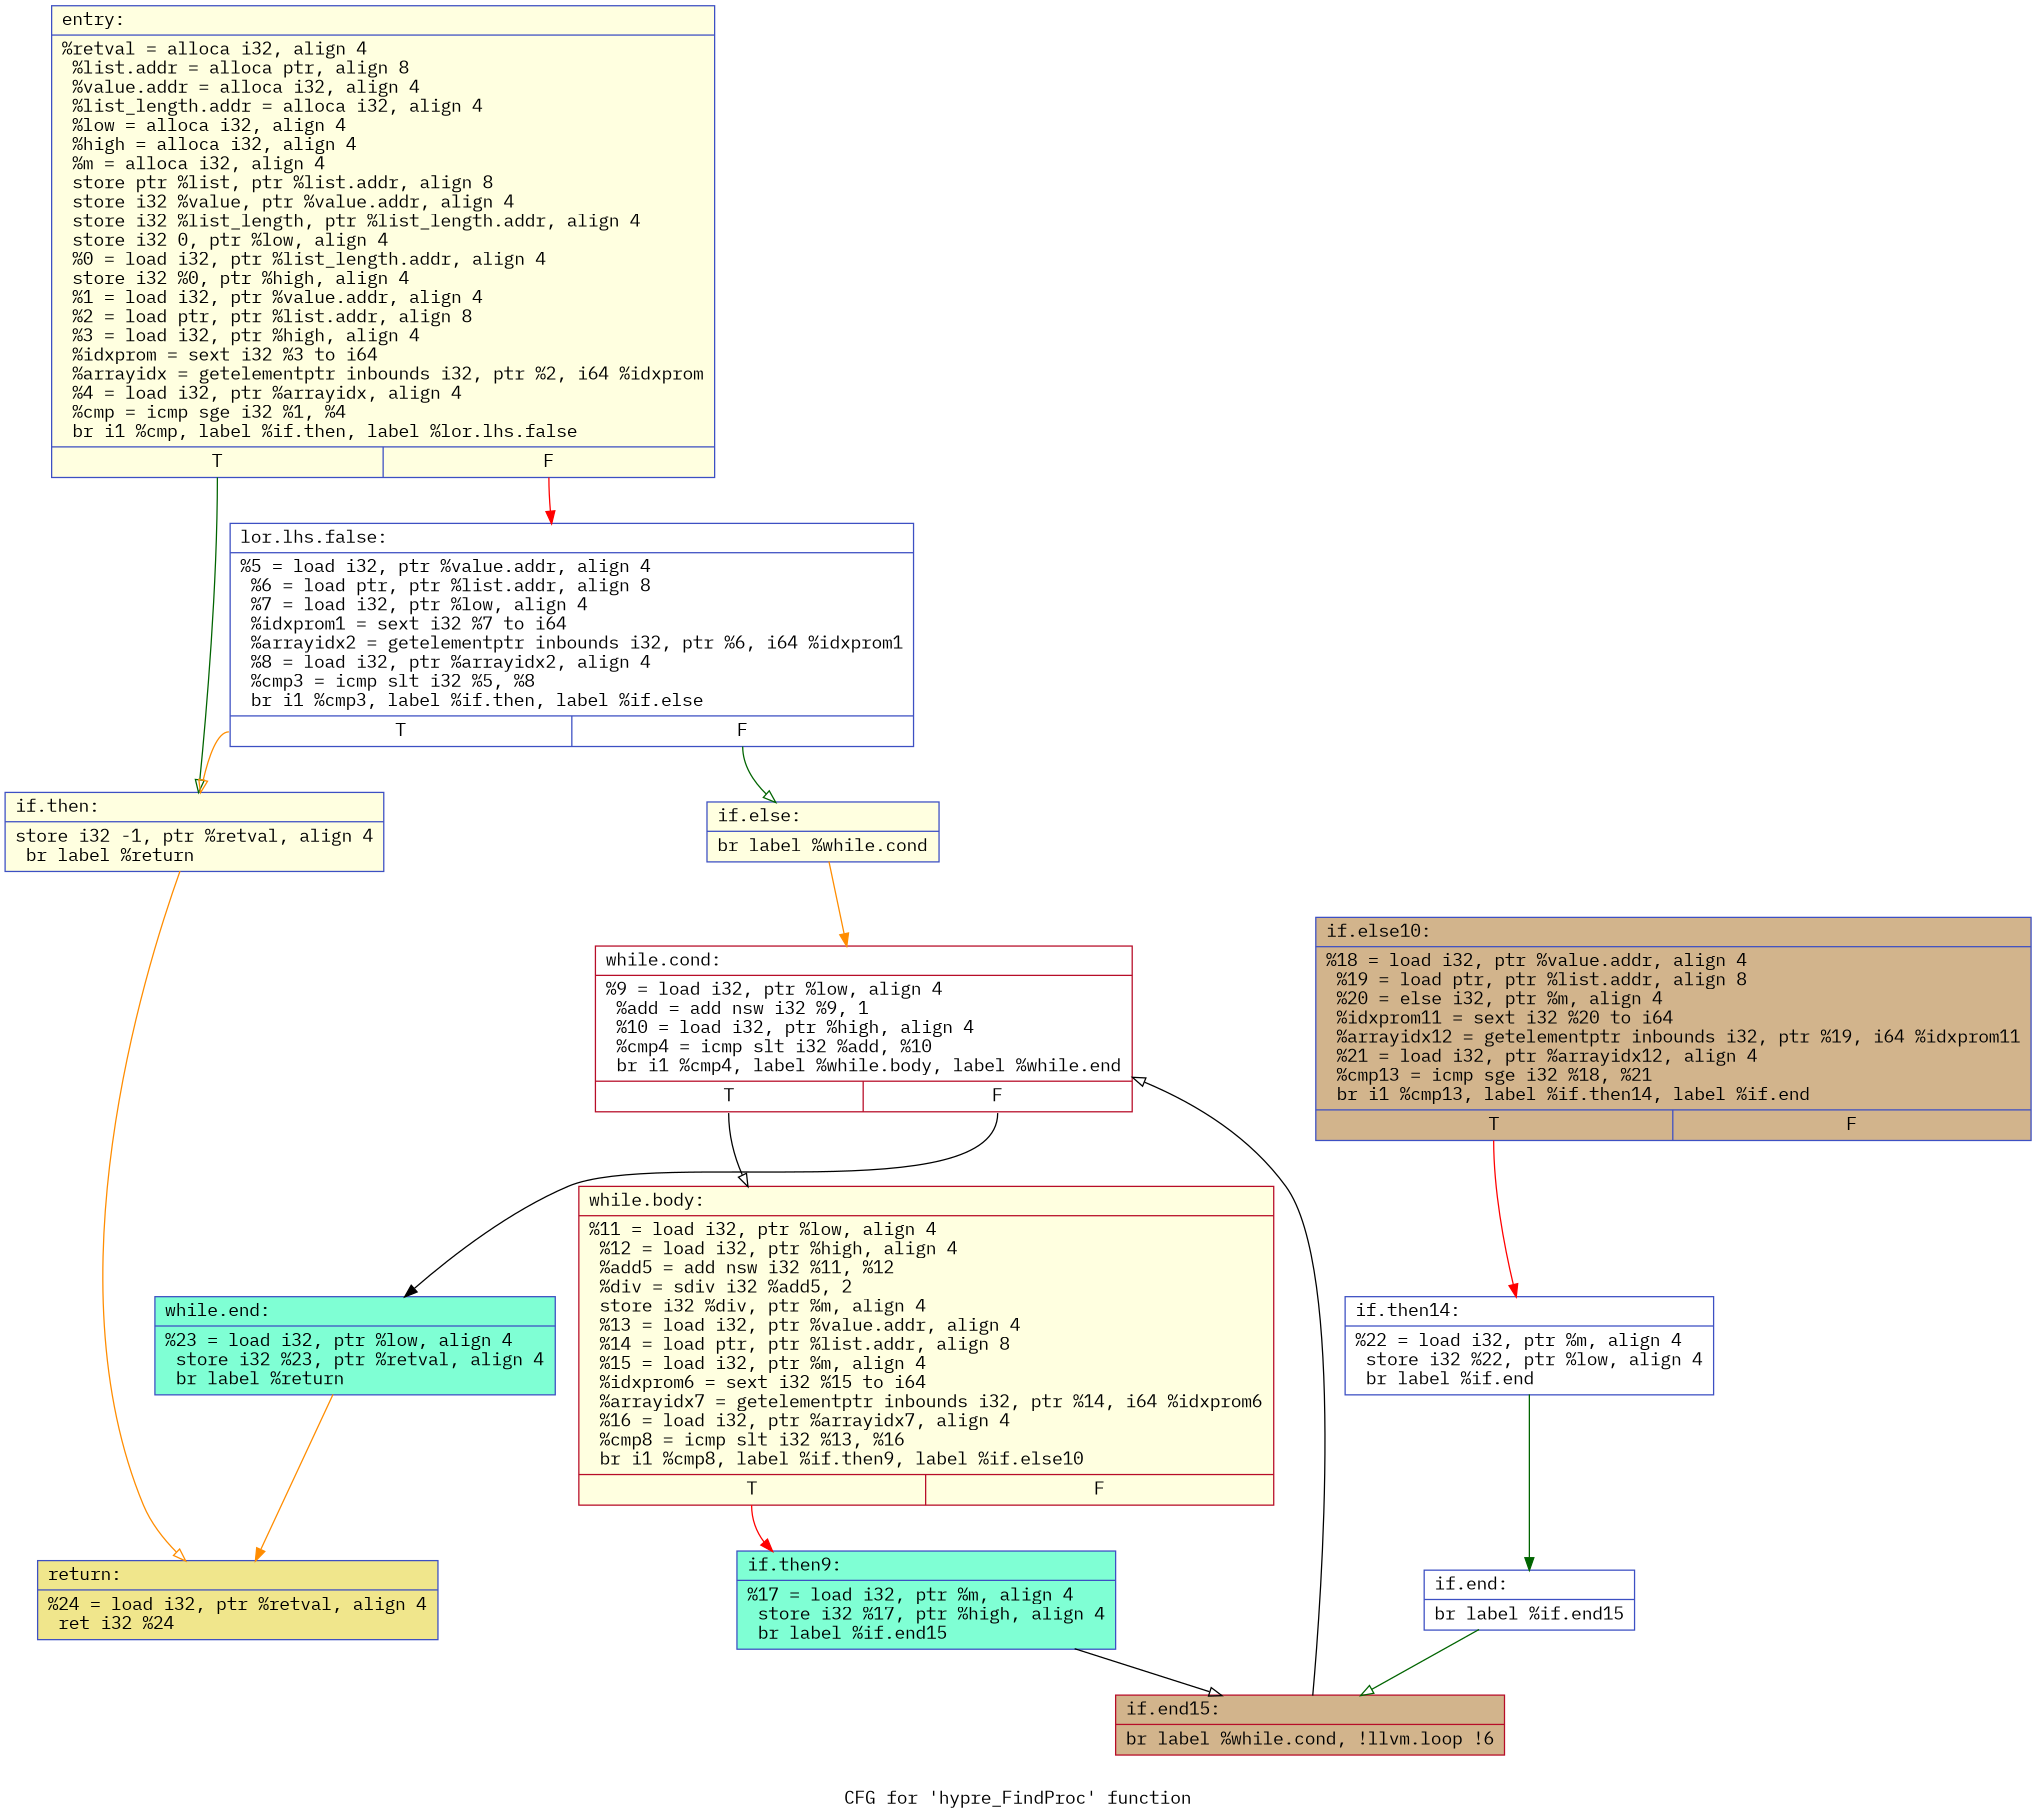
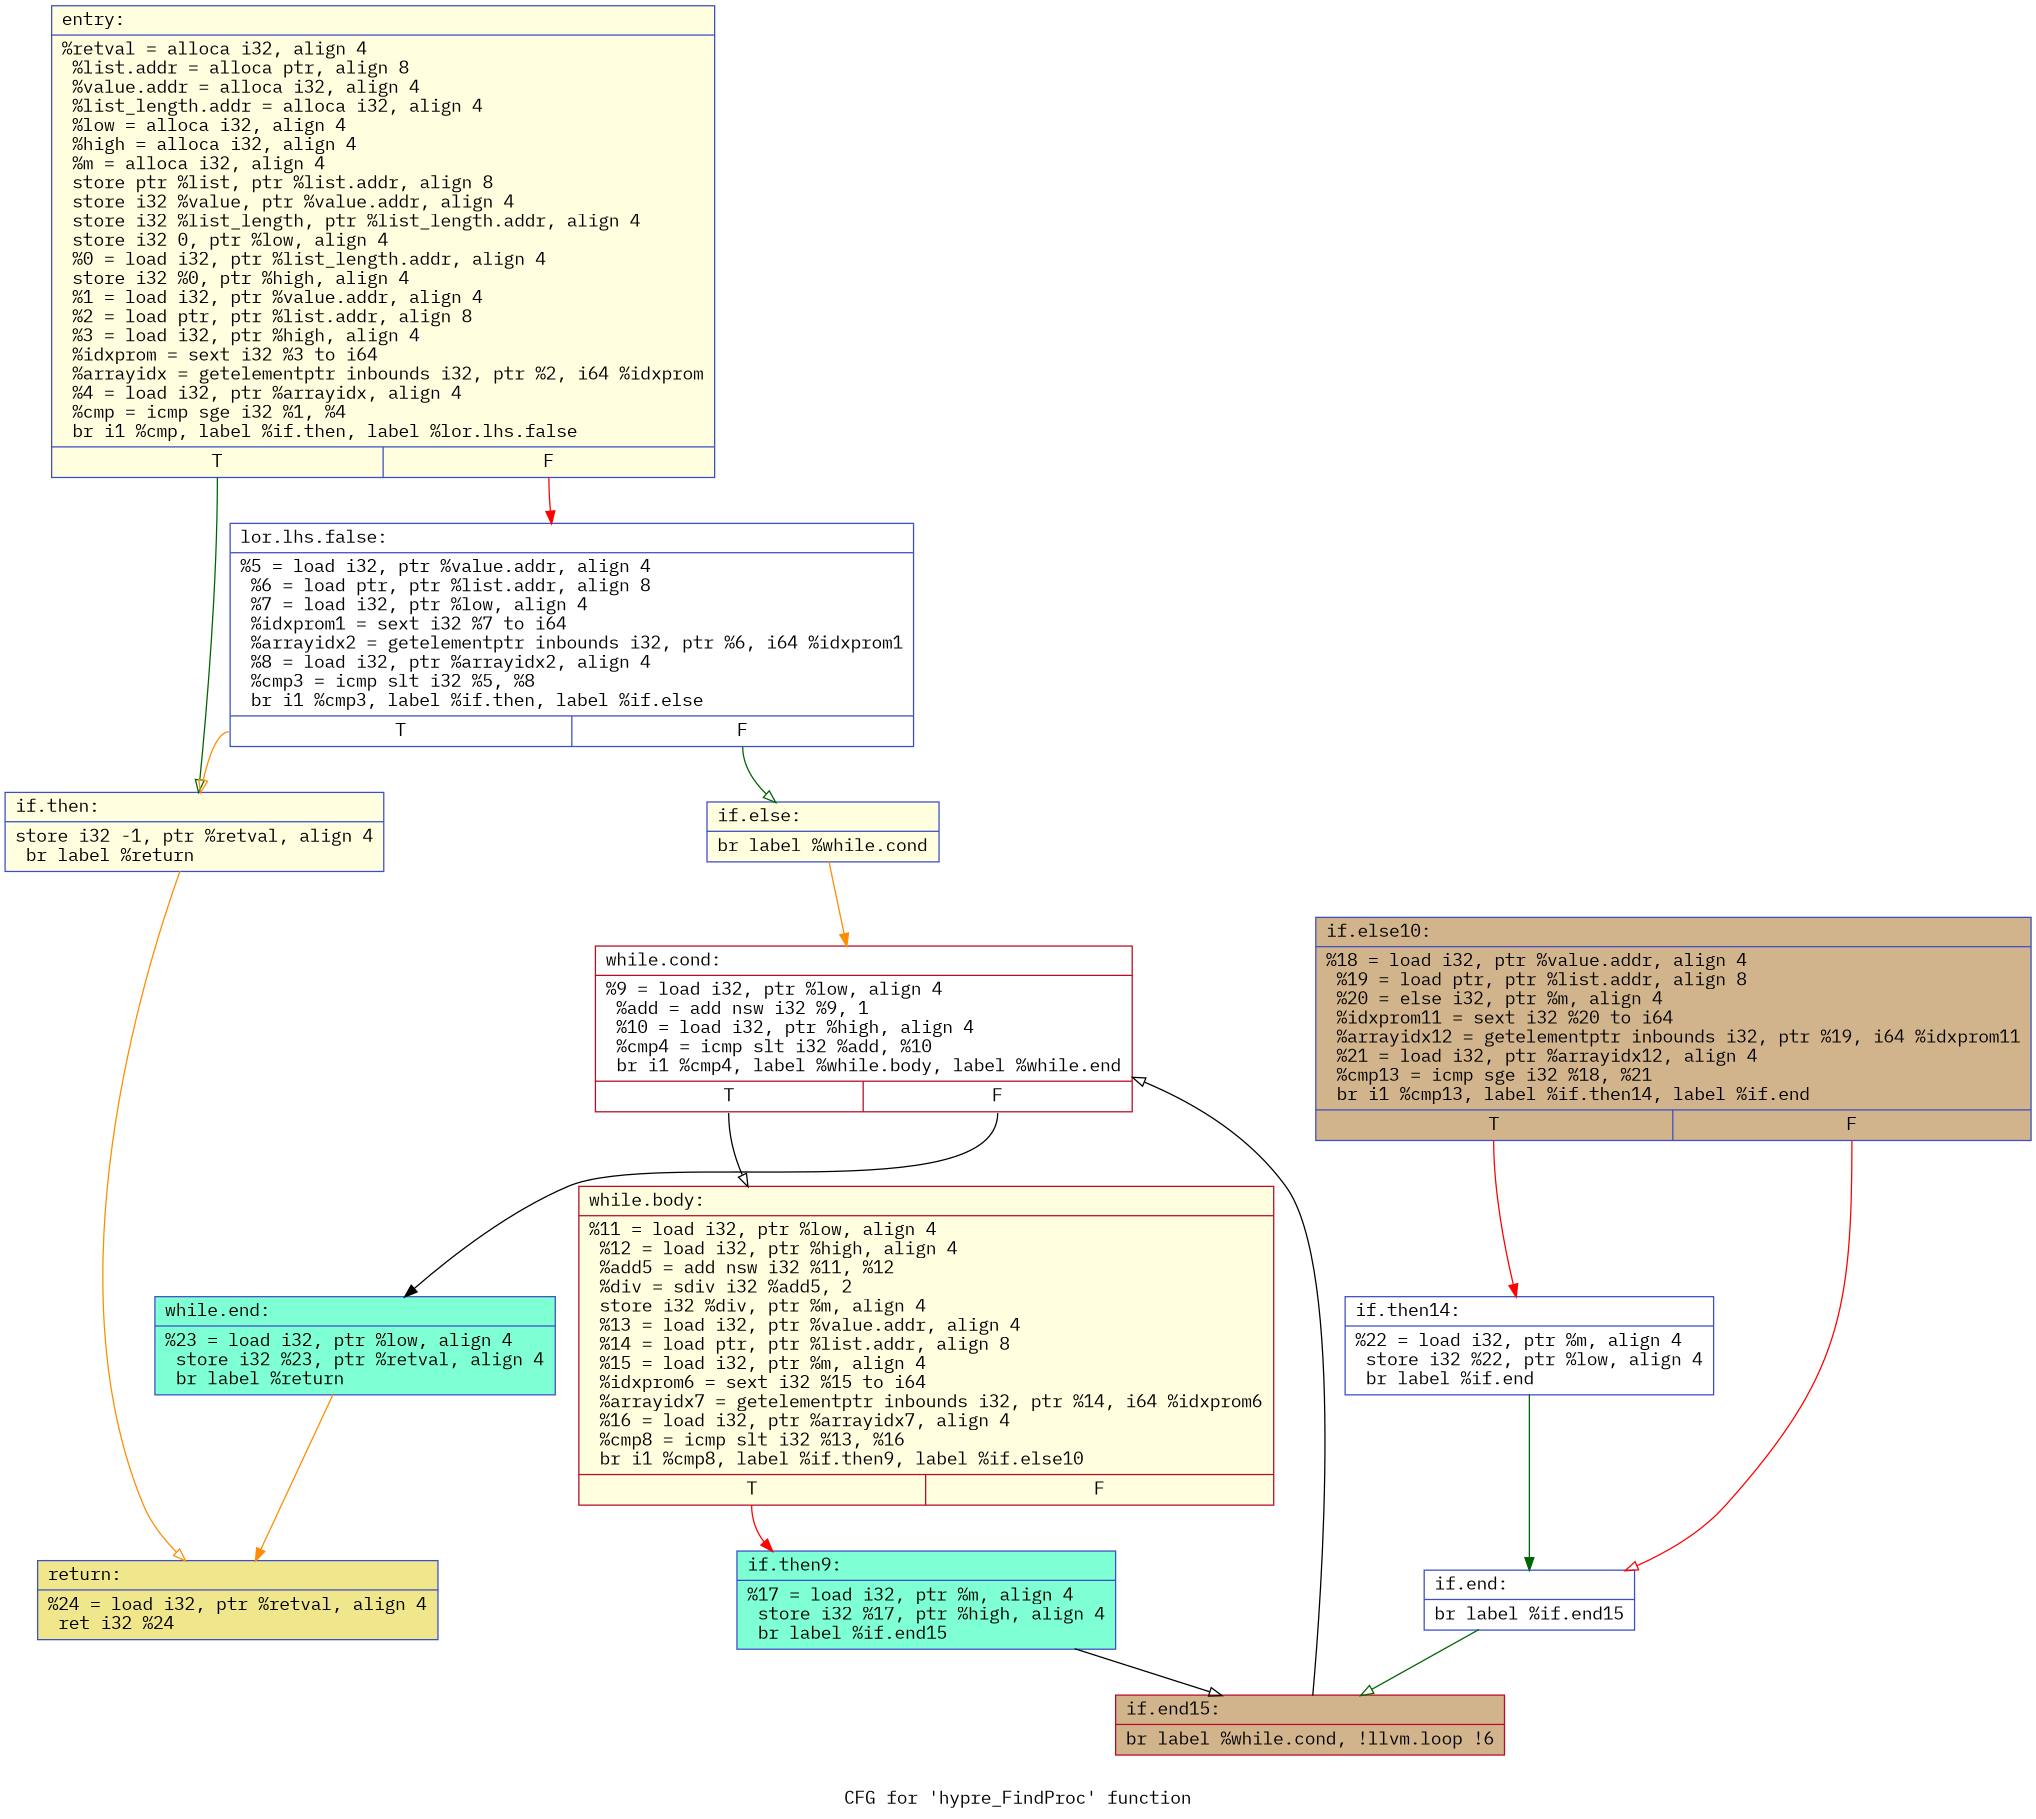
edge "if.else10:" -> "if.end:": added
